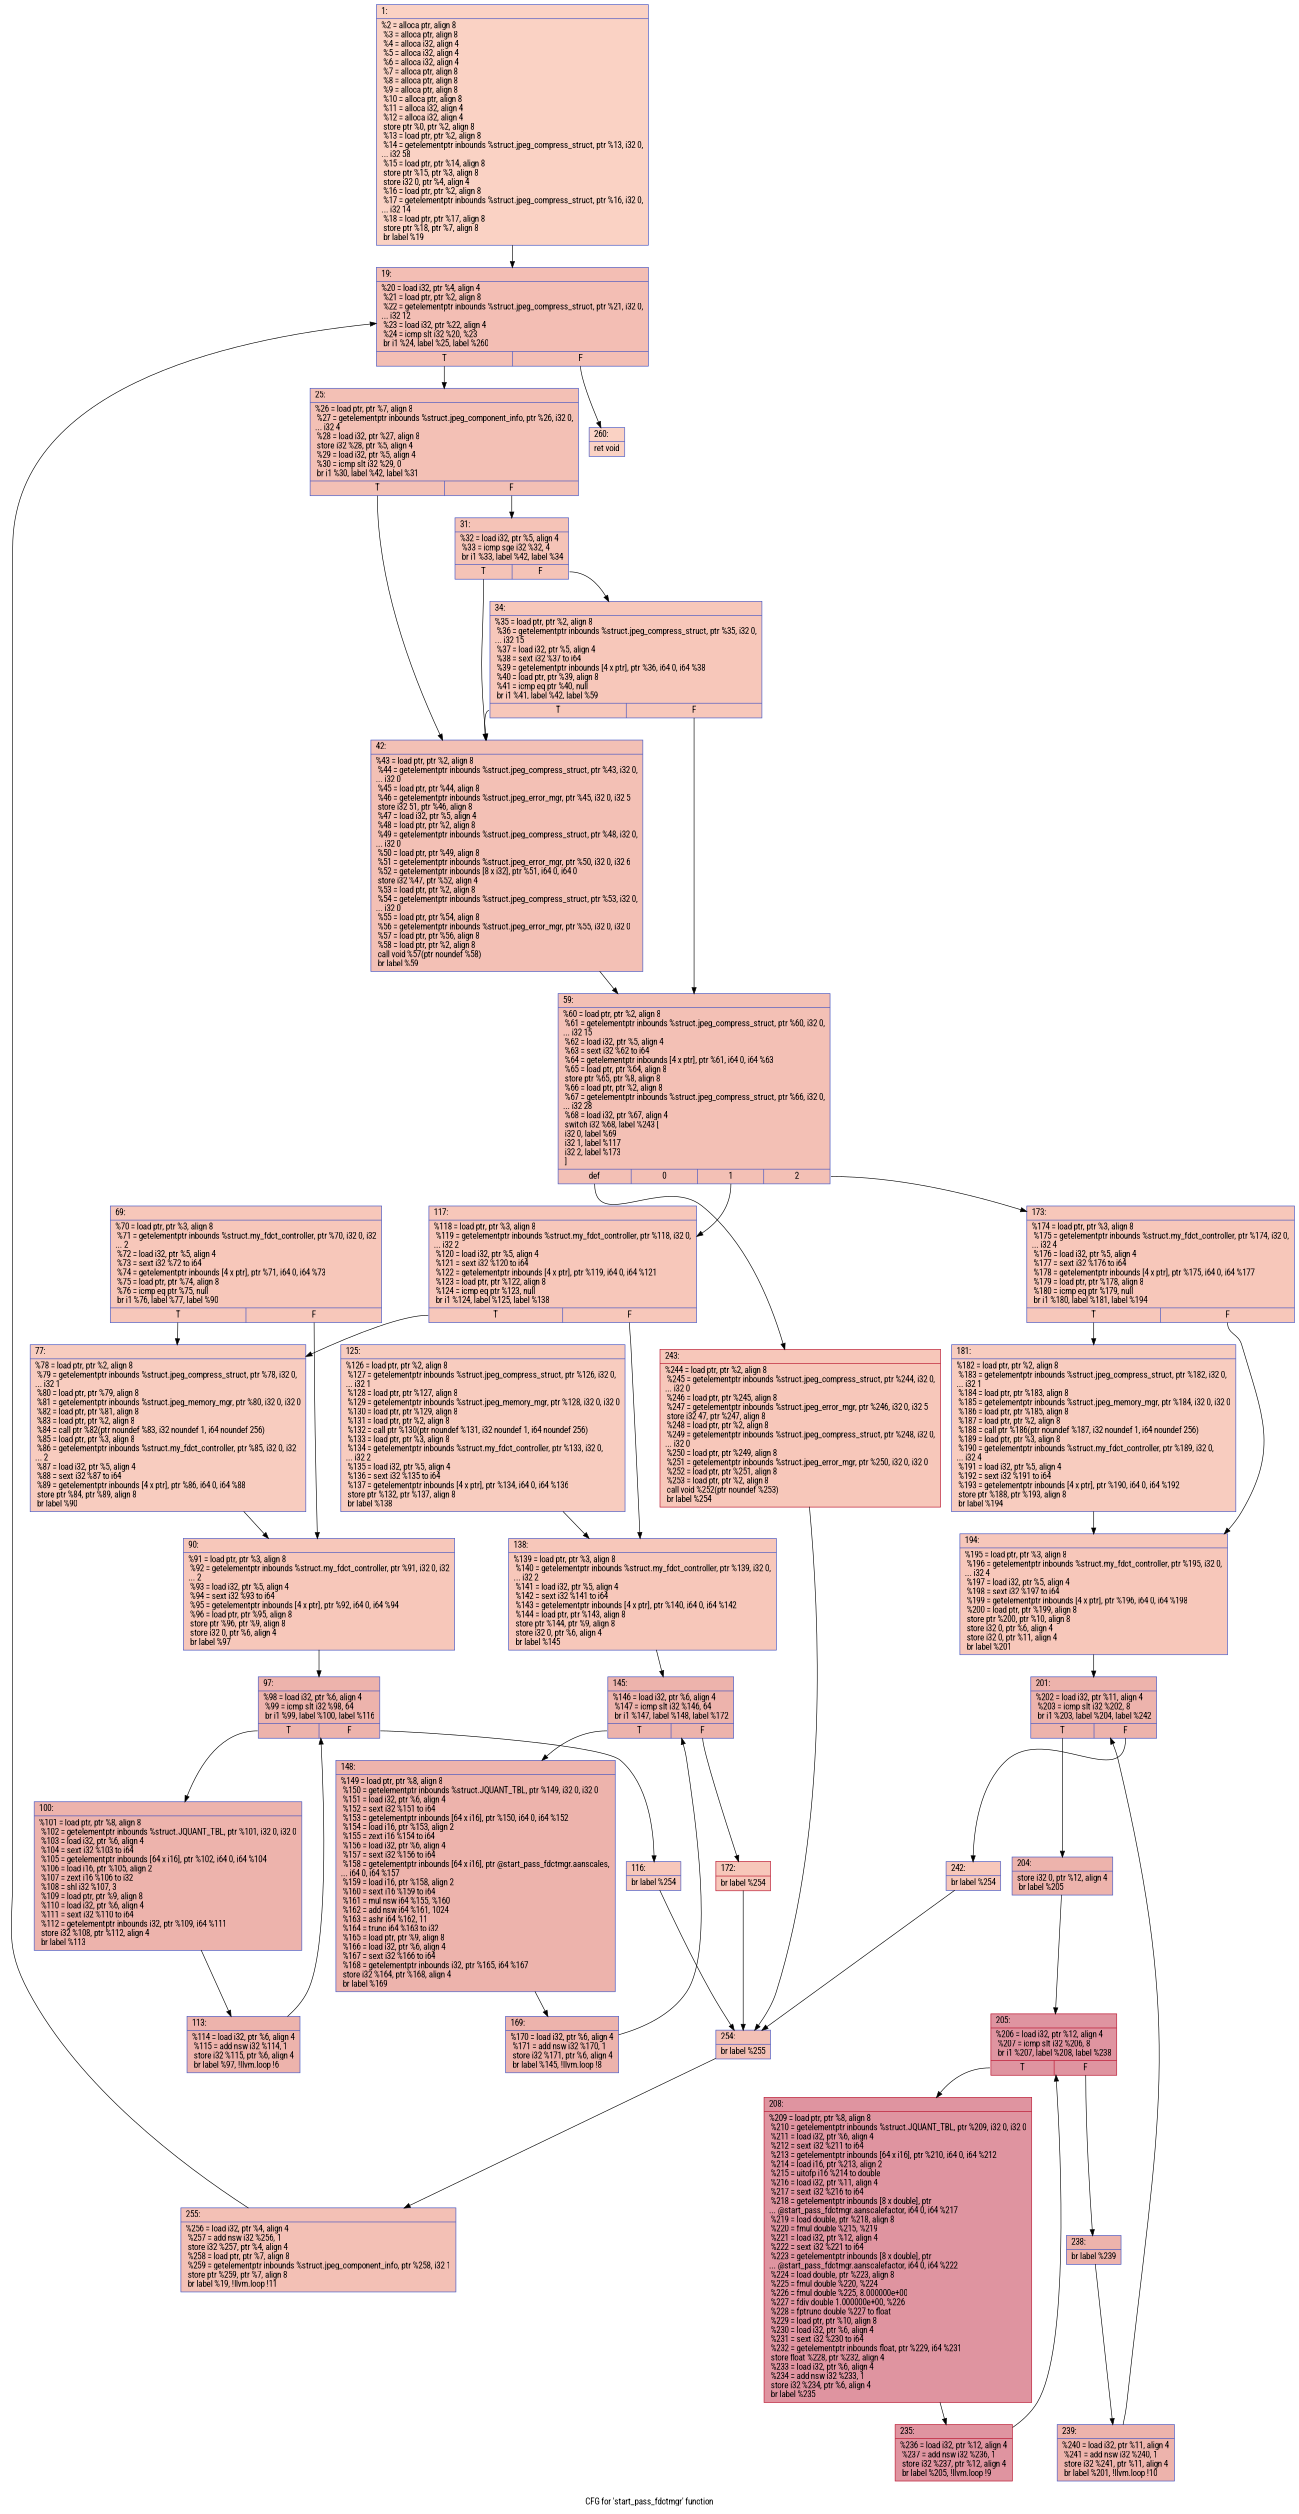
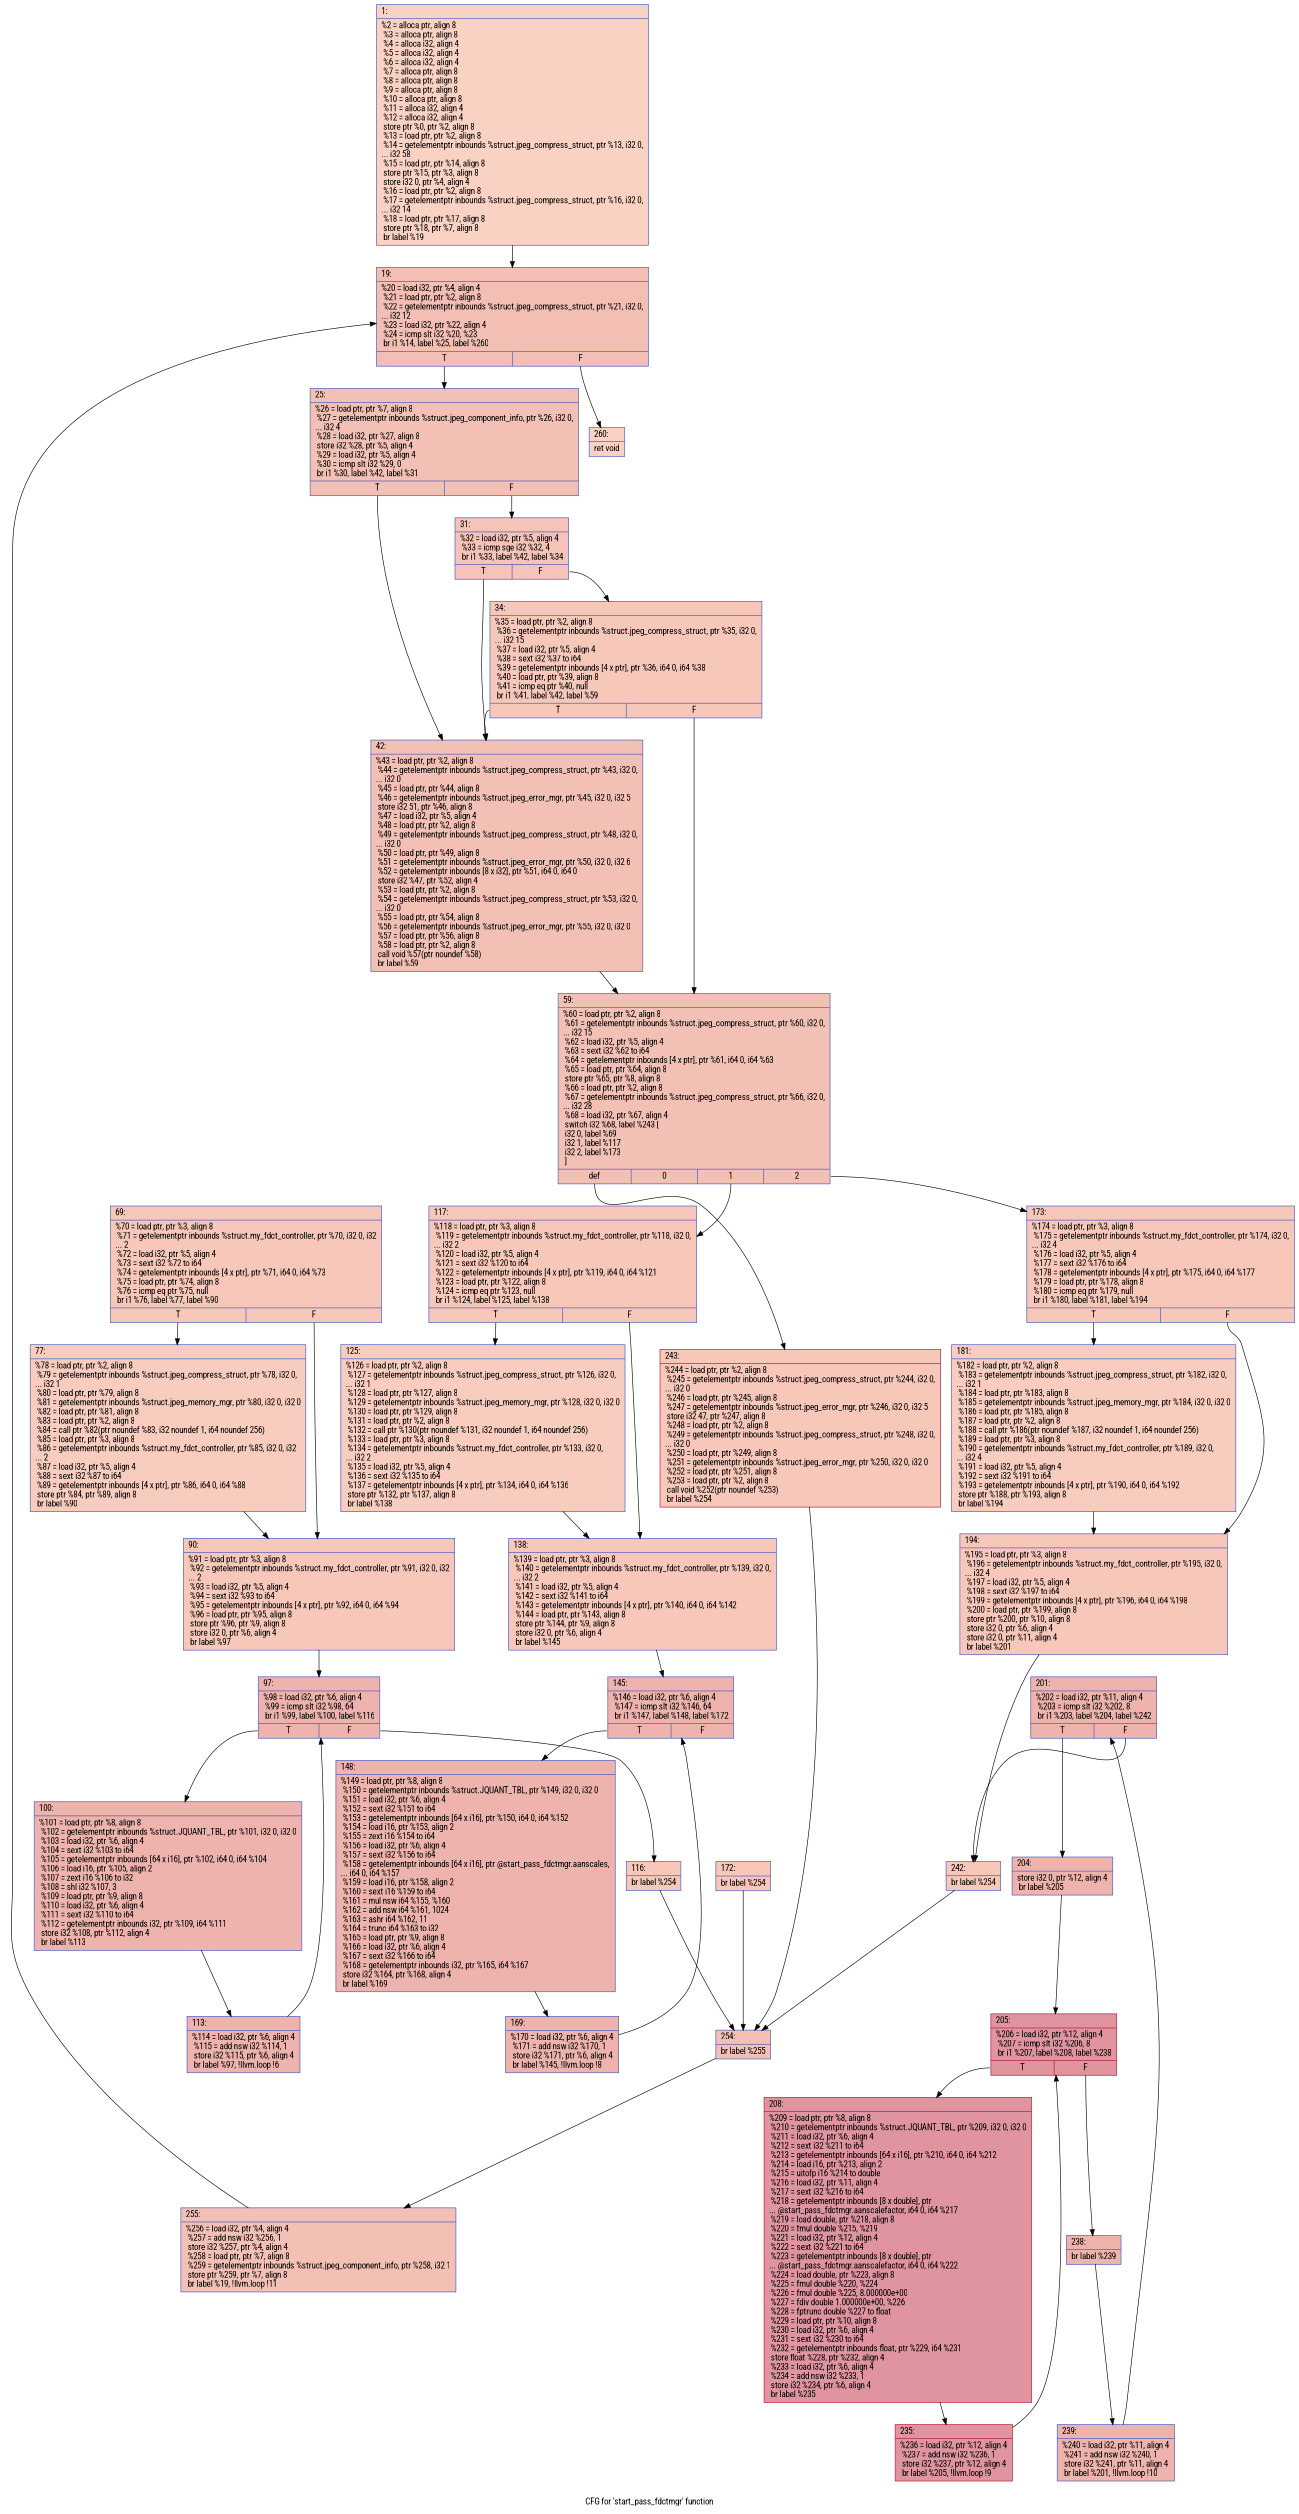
node "19:": text "br i1 %24, label %25, label %260" -> "br i1 %14, label %25, label %260"
edge "117:" -> "77:": now "117:" -> "125:"
edge "194:" -> "201:": now "194:" -> "242:"
edge "145:" -> "172:": removed
node "172:": color #b70d28ff -> #3d50c3ff
